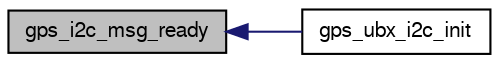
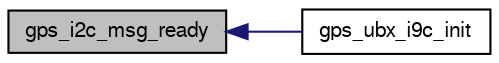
node "gps_ubx_i2c_init": label "gps_ubx_i2c_init" -> "gps_ubx_i9c_init"
